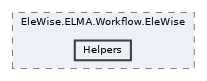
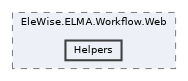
cluster "EleWise.ELMA.Workflow.EleWise": label "EleWise.ELMA.Workflow.EleWise" -> "EleWise.ELMA.Workflow.Web"
